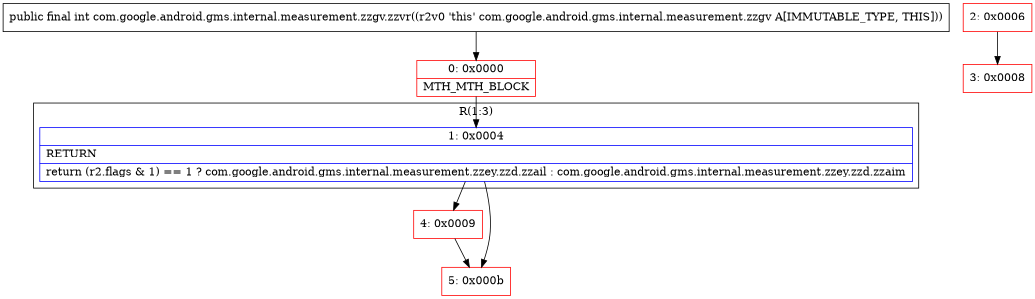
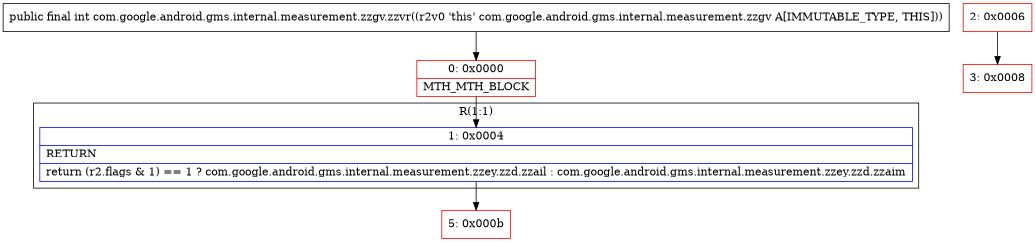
cluster "R(1:3)": label "R(1:3)" -> "R(1:1)"
node "4: 0x0009": removed
